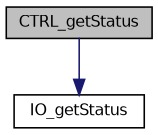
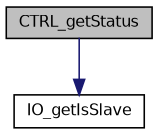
node "IO_getStatus": label "IO_getStatus" -> "IO_getIsSlave"
